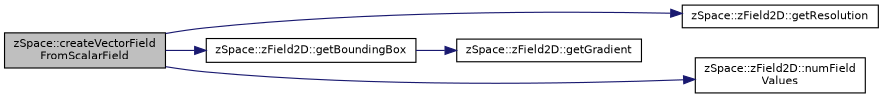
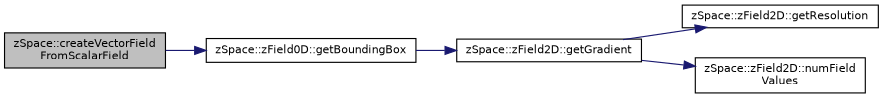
edge "zSpace::createVectorField FromScalarField" -> "zSpace::zField2D::getResolution": now "zSpace::zField2D::getGradient" -> "zSpace::zField2D::getResolution"
node "zSpace::zField2D::getBoundingBox": label "zSpace::zField2D::getBoundingBox" -> "zSpace::zField0D::getBoundingBox"
edge "zSpace::createVectorField FromScalarField" -> "zSpace::zField2D::numField Values": now "zSpace::zField2D::getGradient" -> "zSpace::zField2D::numField Values"
